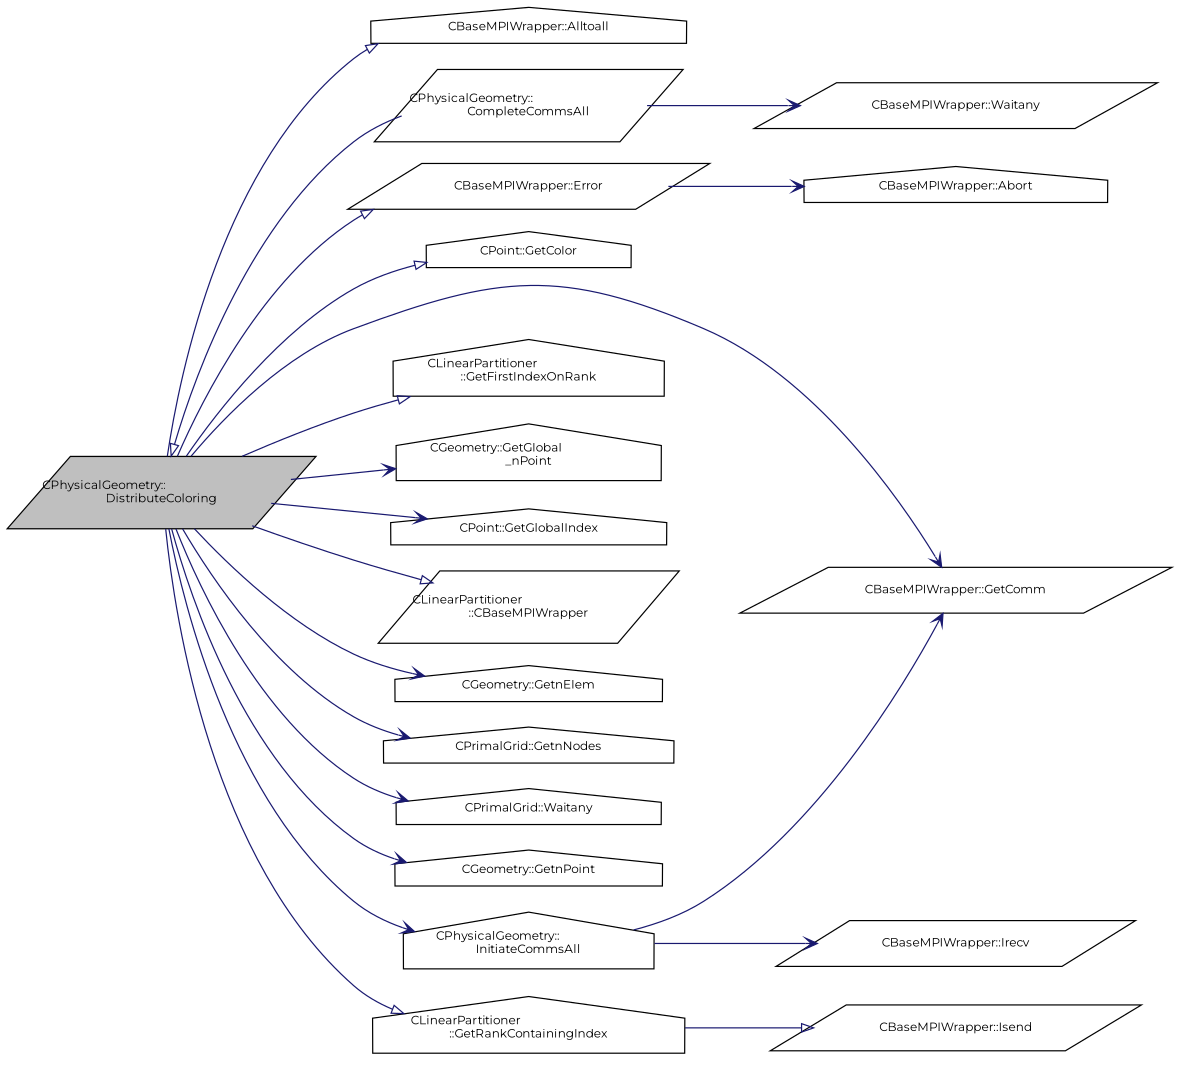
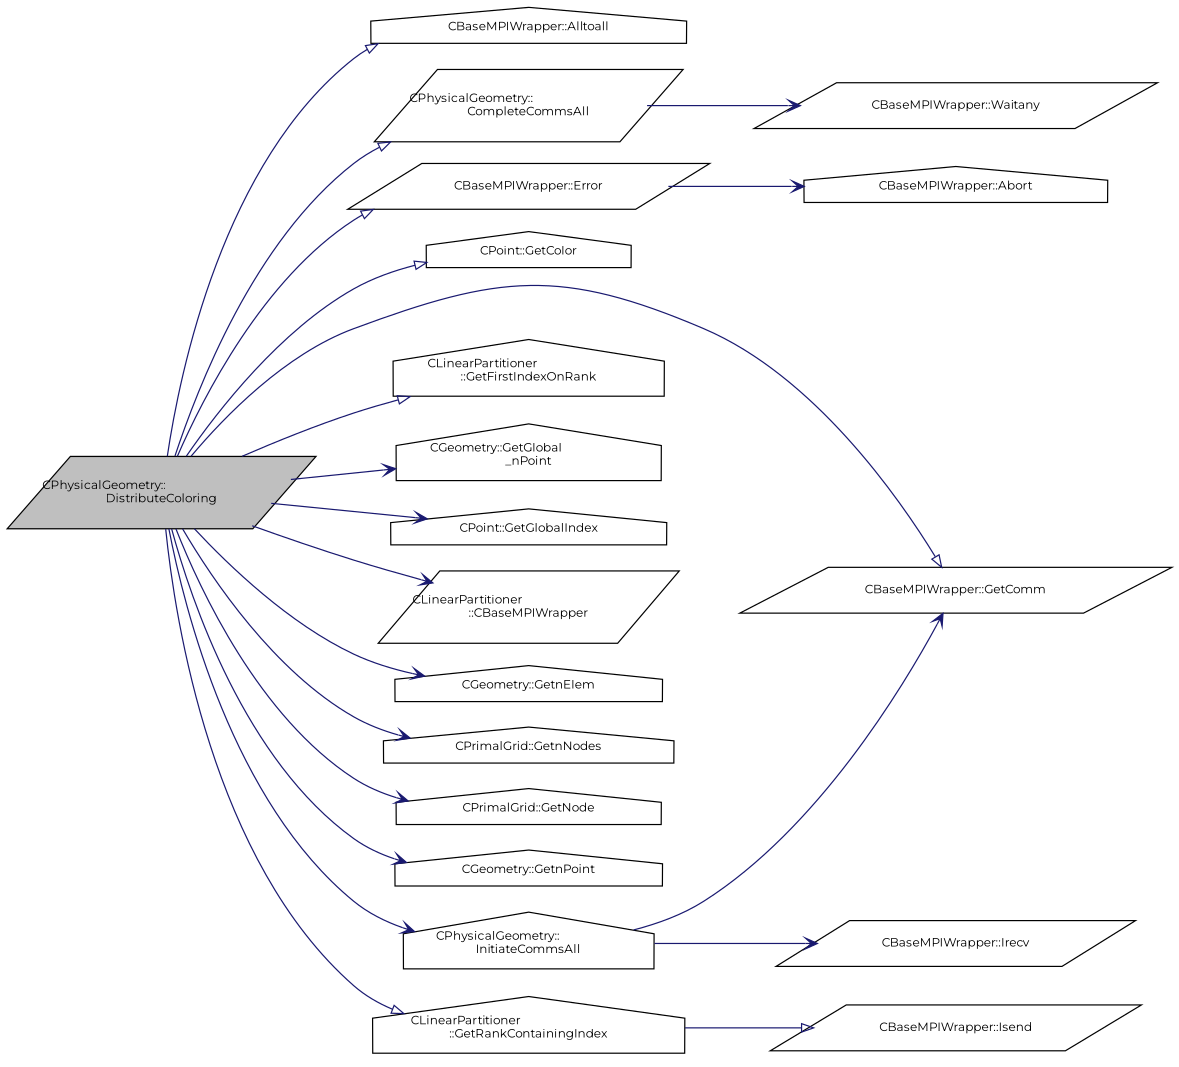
edge "CPhysicalGeometry:: CompleteCommsAll" -> "CPhysicalGeometry:: DistributeColoring": reversed
edge "CPhysicalGeometry:: DistributeColoring" -> "CBaseMPIWrapper::GetComm": arrowhead vee -> onormal
edge "CPhysicalGeometry:: DistributeColoring" -> "CLinearPartitioner ::CBaseMPIWrapper": arrowhead onormal -> vee
node "CPrimalGrid::Waitany": label "CPrimalGrid::Waitany" -> "CPrimalGrid::GetNode"
